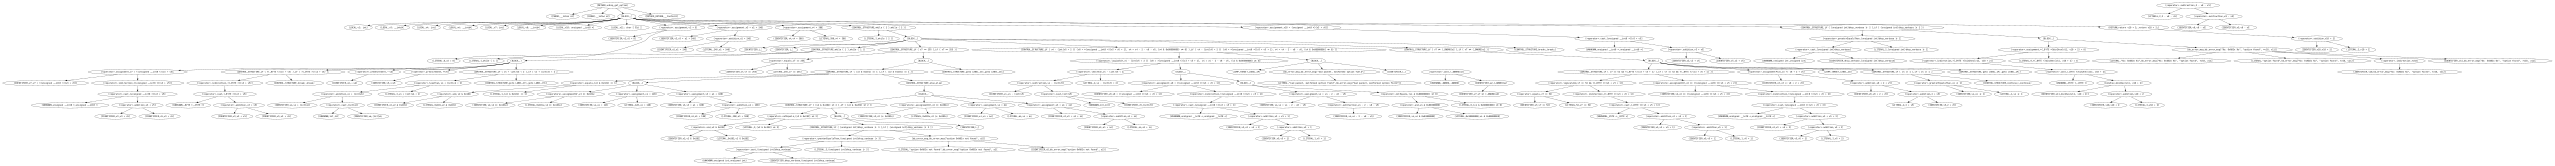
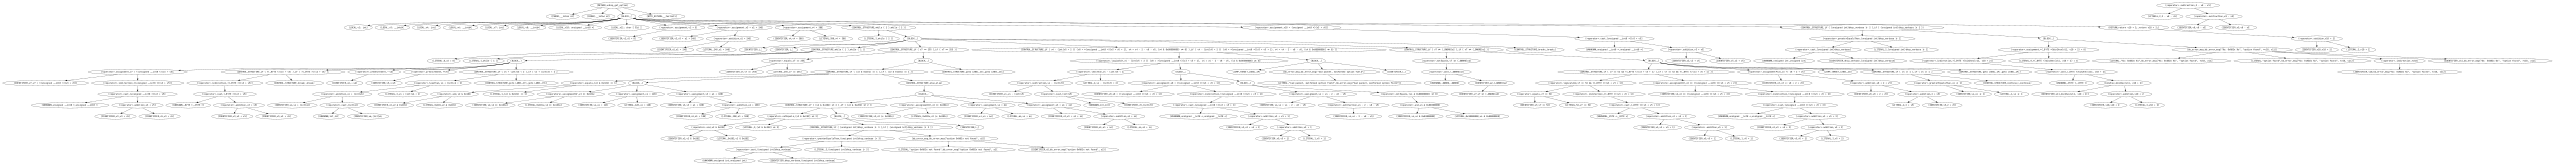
node "(METHOD_RETURN,__fastcall)": label "(METHOD_RETURN,__fastcall)" -> "(BYTE_RETURN,__fastcall)"
edge "(<operator>.assignment,v2 = 0)" -> "(LITERAL,0,v2 = 0)": now "(CONTROL_STRUCTURE,while ( 1 ),while ( 1 ))" -> "(LITERAL,0,v2 = 0)"
node "(<operator>.notEquals,v7 != (_DWORD)a2)": added
node "(LITERAL,0,(v4 & 0x80000000) != 0)": removed
